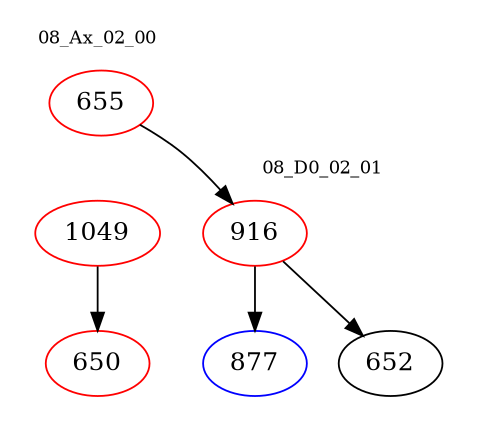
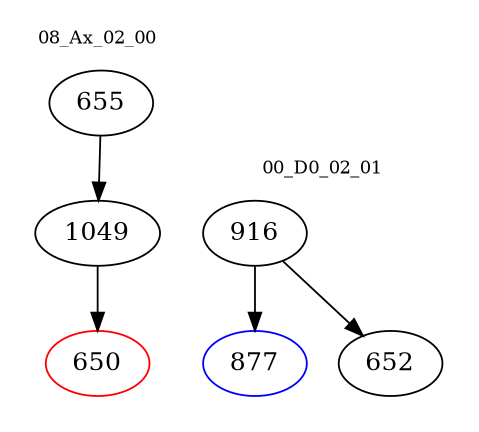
node "655": color red -> black
cluster "08_D0_02_01": label "08_D0_02_01" -> "00_D0_02_01"
edge "655" -> "916": now "655" -> "1049"
node "1049": color red -> black
node "916": color red -> black
